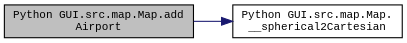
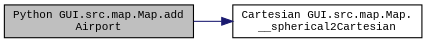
node "Python GUI.src.map.Map. __spherical2Cartesian": label "Python GUI.src.map.Map. __spherical2Cartesian" -> "Cartesian GUI.src.map.Map. __spherical2Cartesian"
